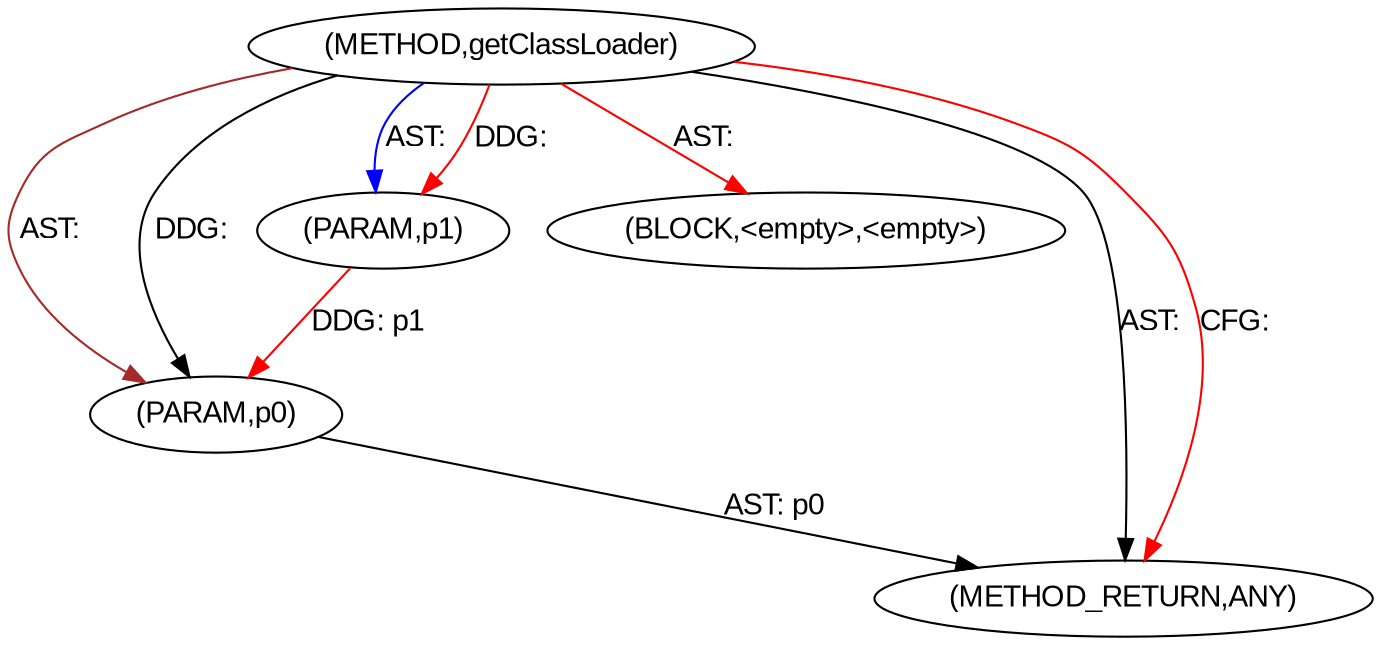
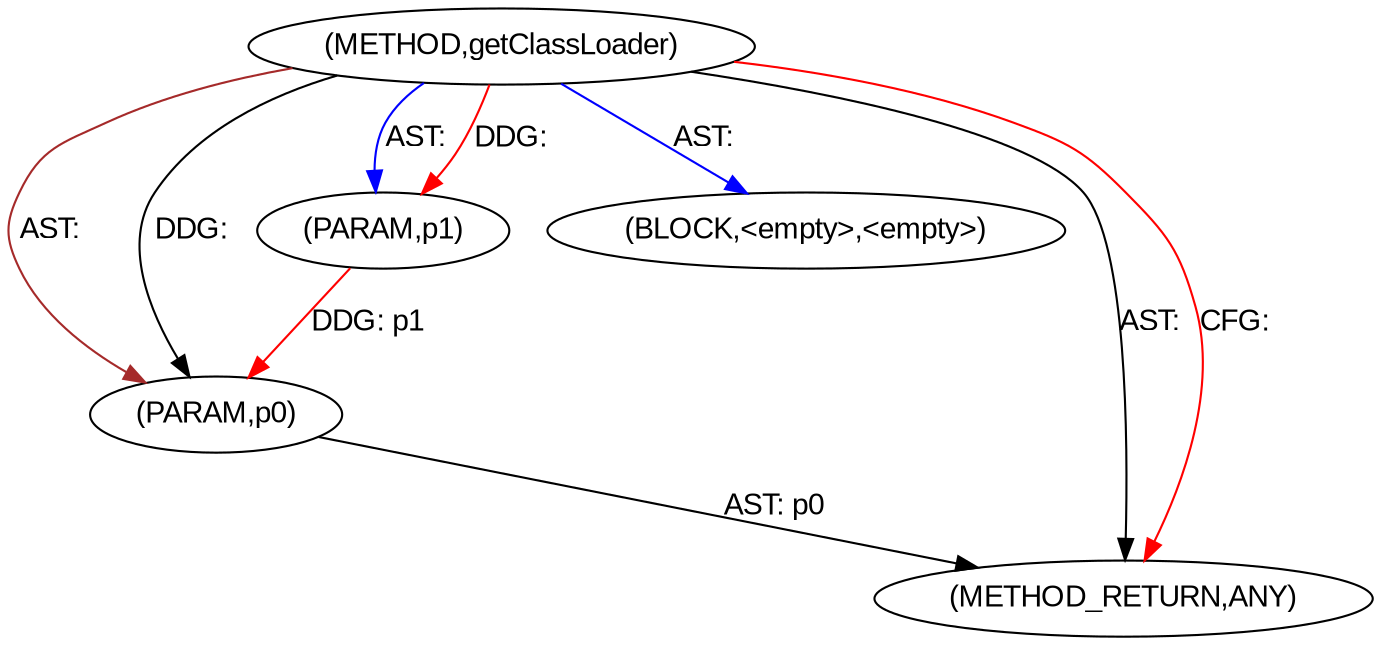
edge "(METHOD,getClassLoader)" -> "(BLOCK,<empty>,<empty>)": color red -> blue
